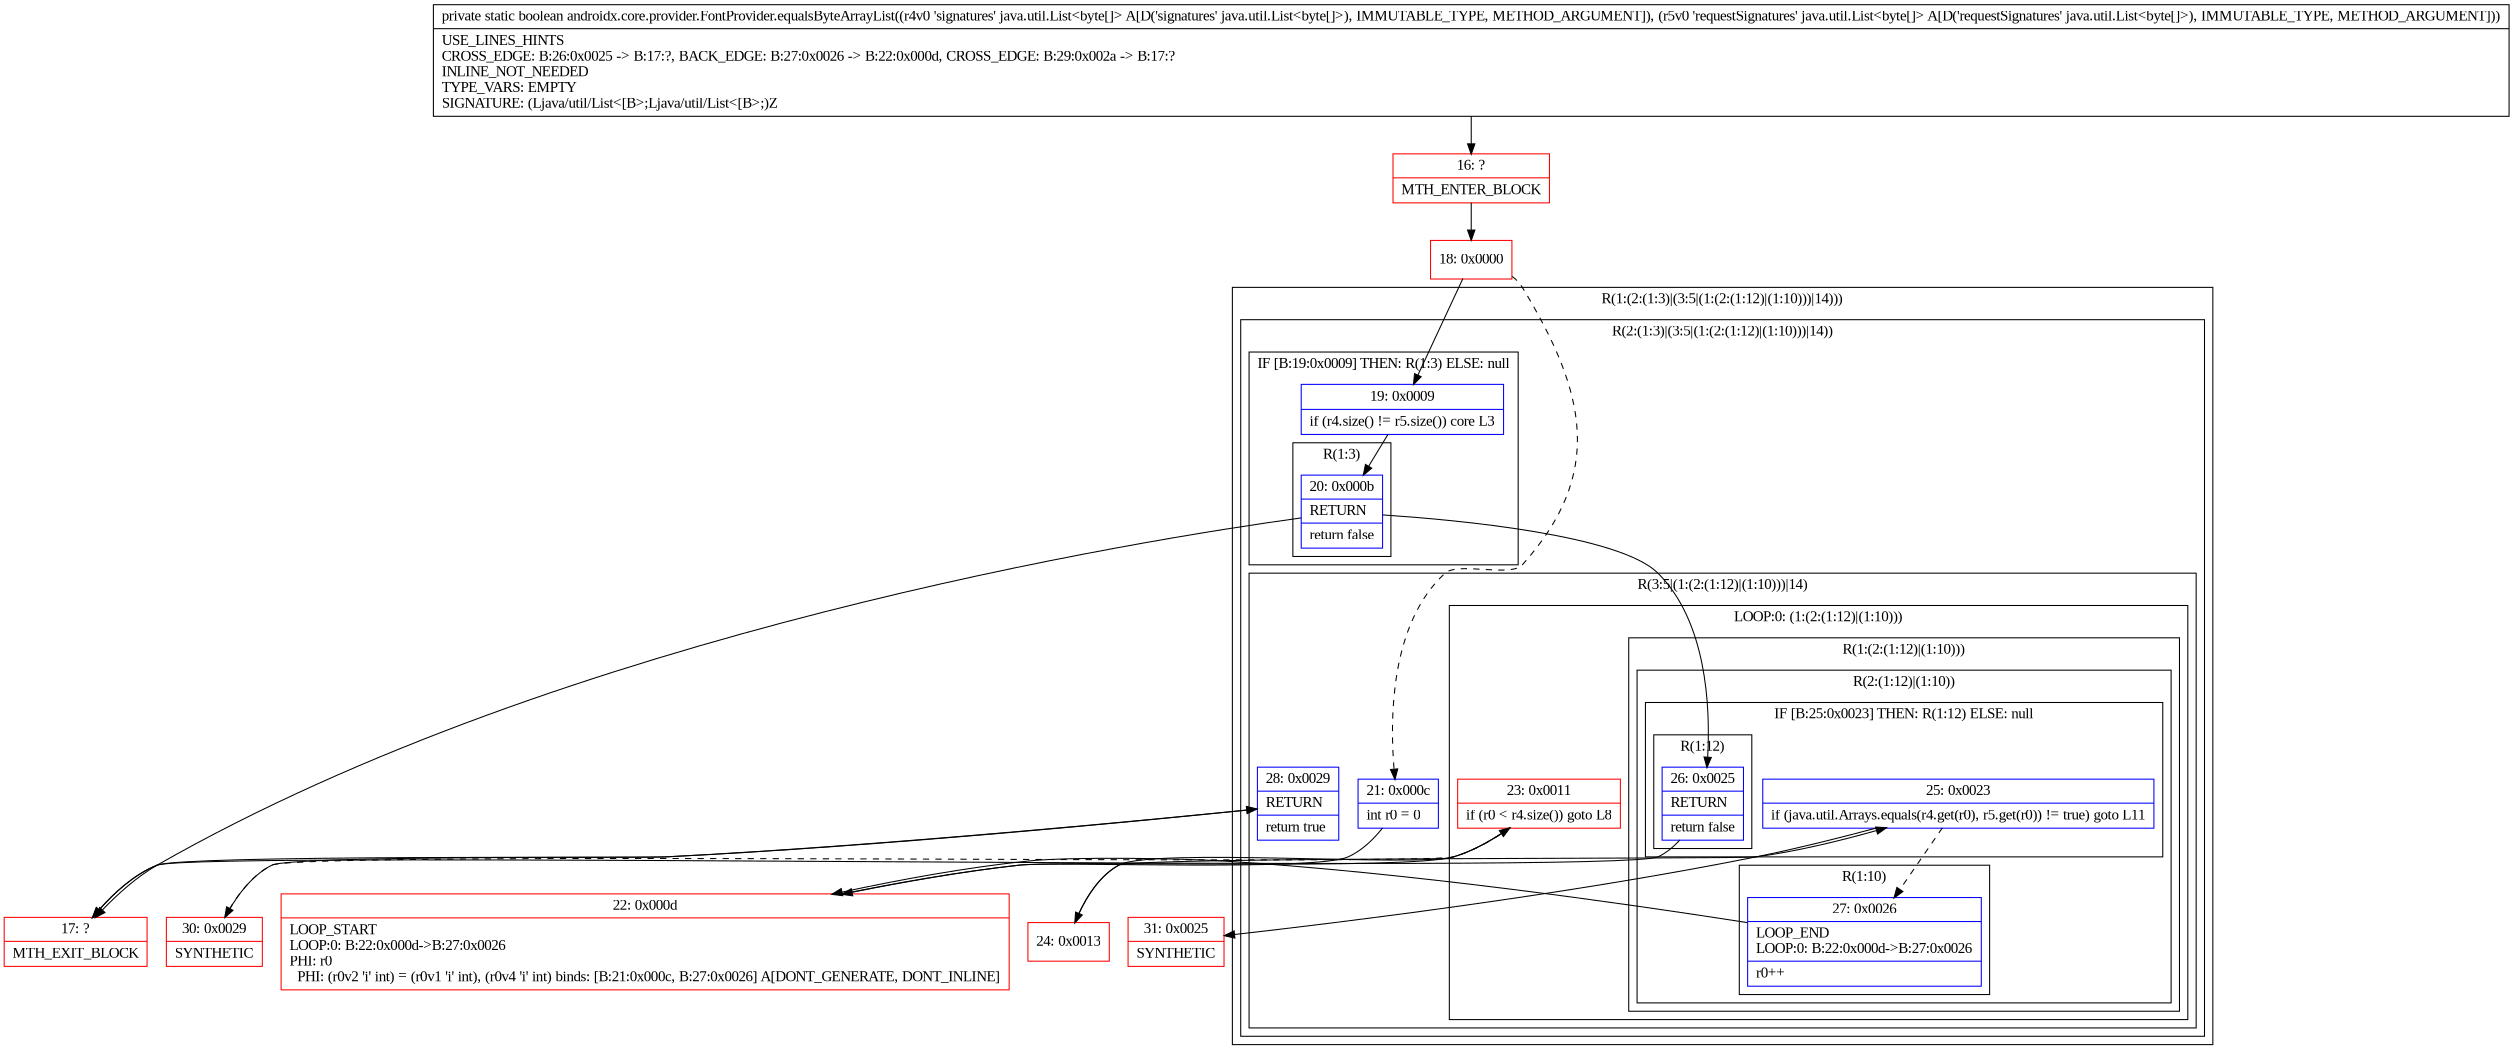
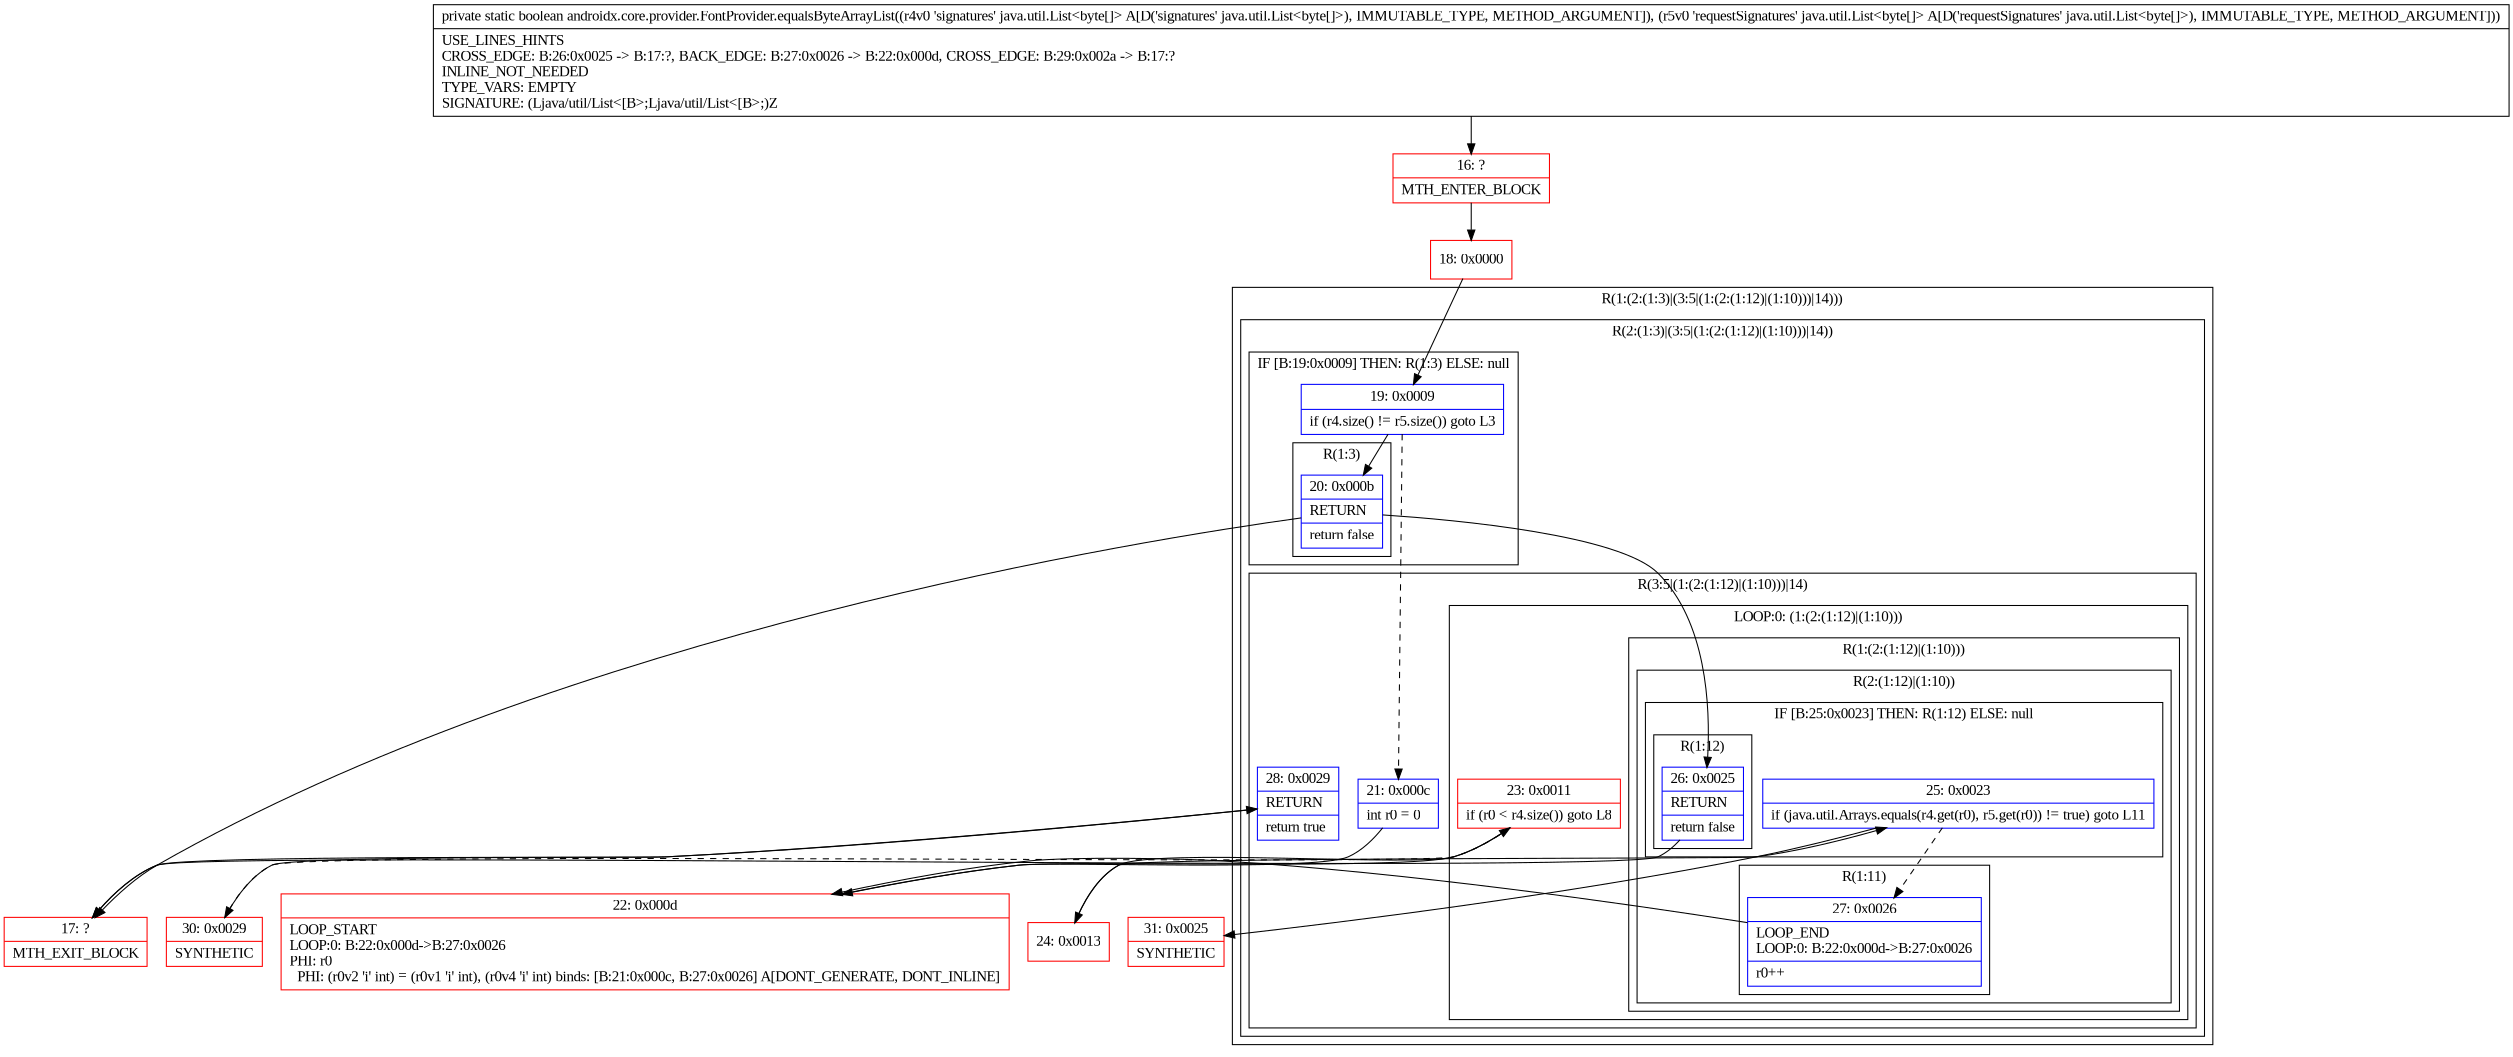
node "19: 0x0009": text "if (r4.size() != r5.size()) core L3" -> "if (r4.size() != r5.size()) goto L3"
edge "18: 0x0000" -> "21: 0x000c": now "19: 0x0009" -> "21: 0x000c"
cluster "R(1:10)": label "R(1:10)" -> "R(1:11)"
